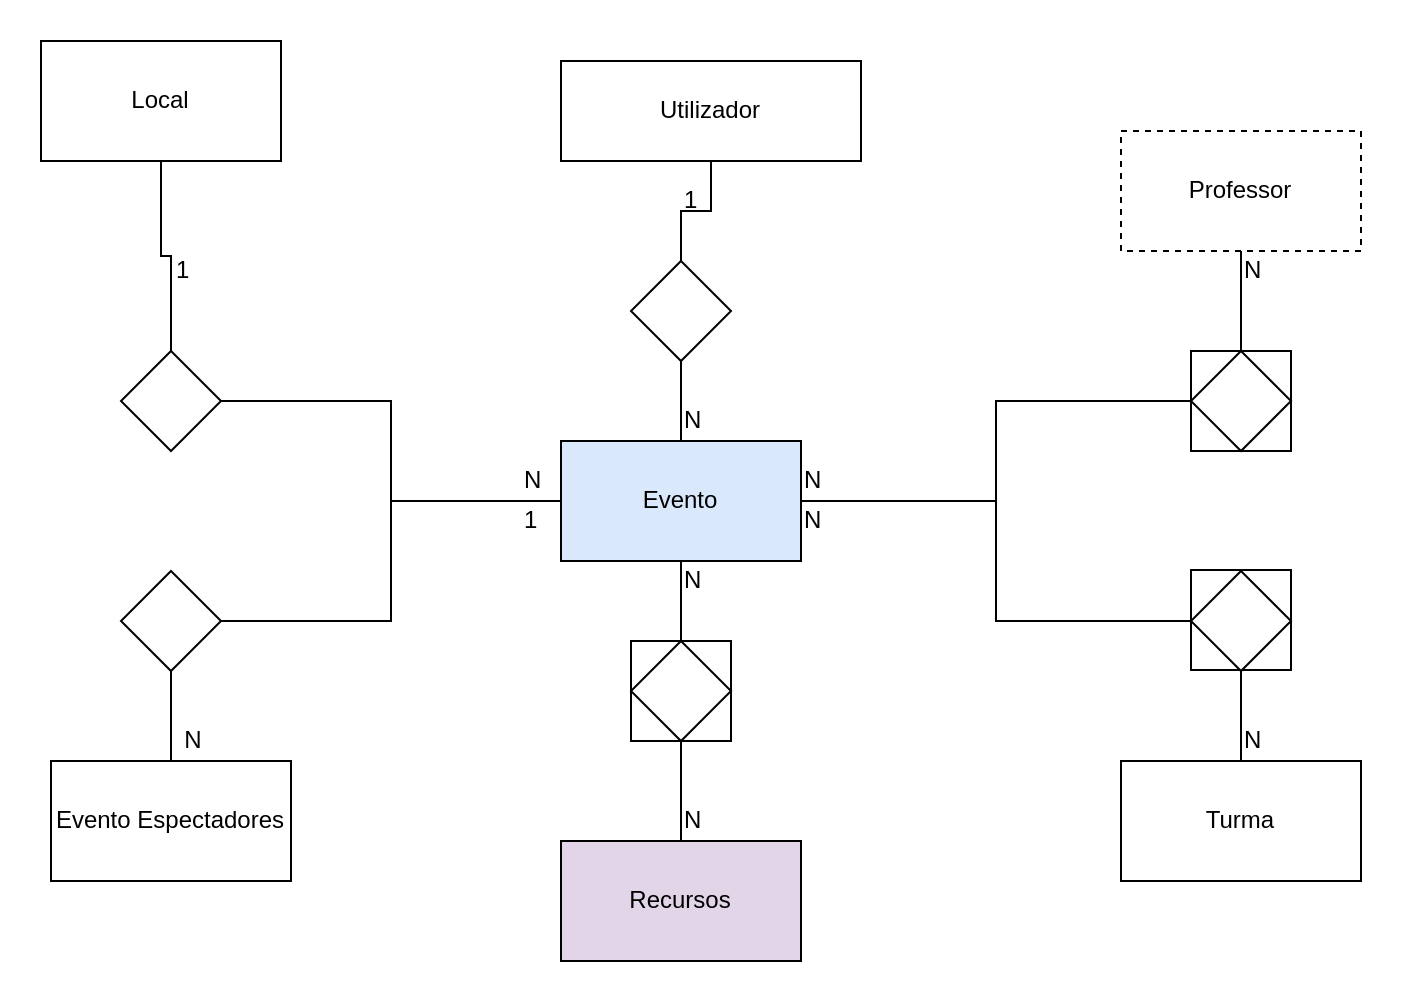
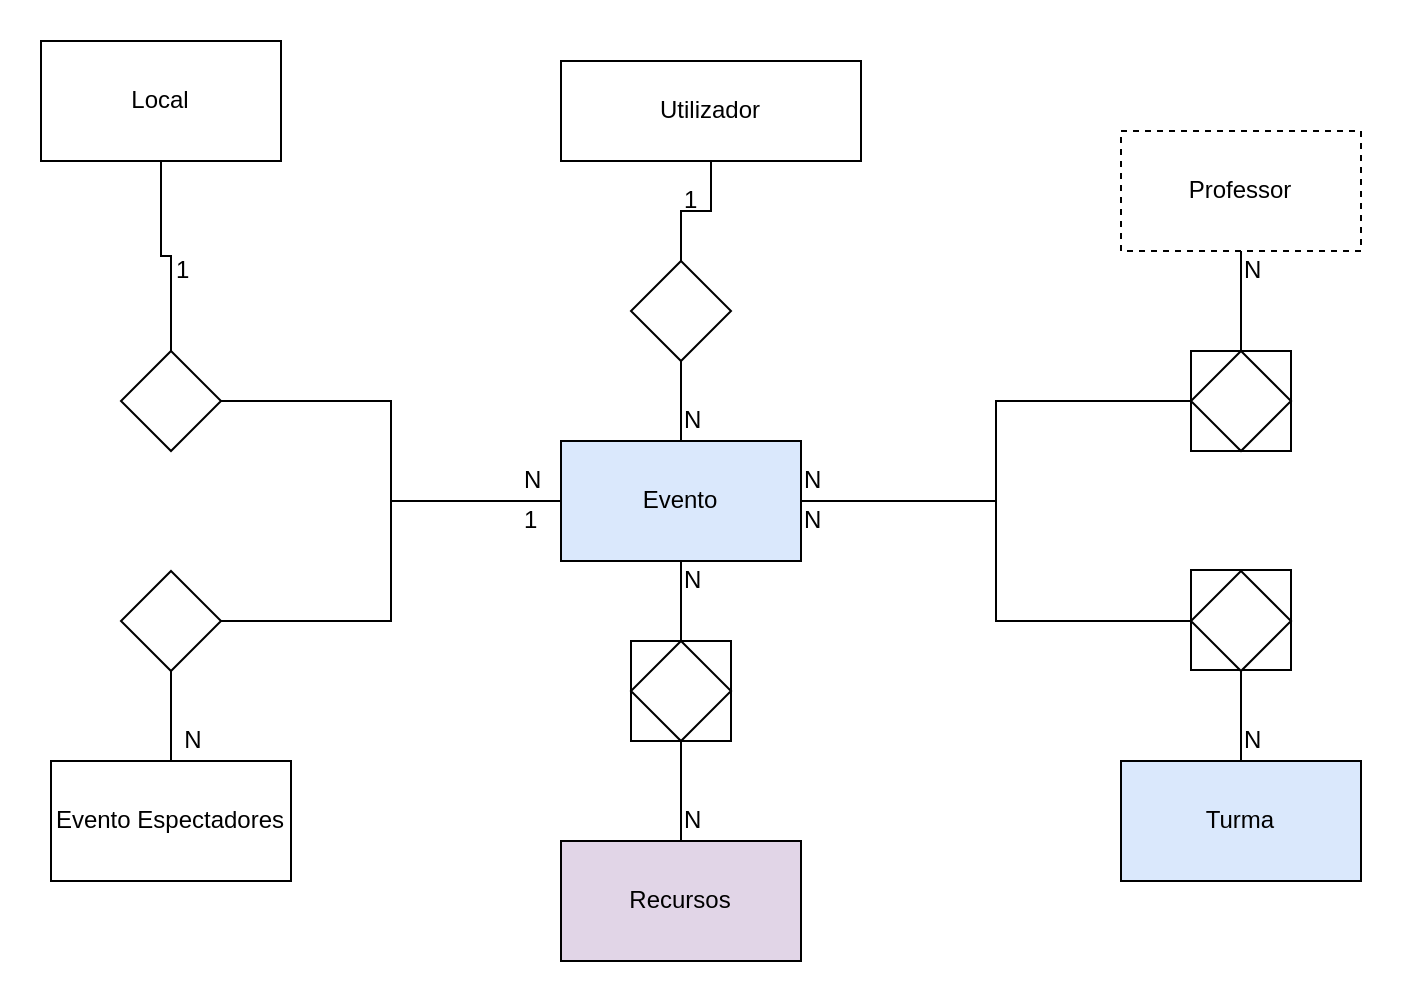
node "Turma": fillcolor #ffffff -> #dae8fc
